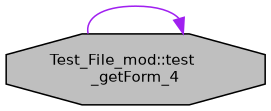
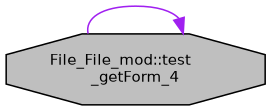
node "Test_File_mod::test _getForm_4": label "Test_File_mod::test _getForm_4" -> "File_File_mod::test _getForm_4"
